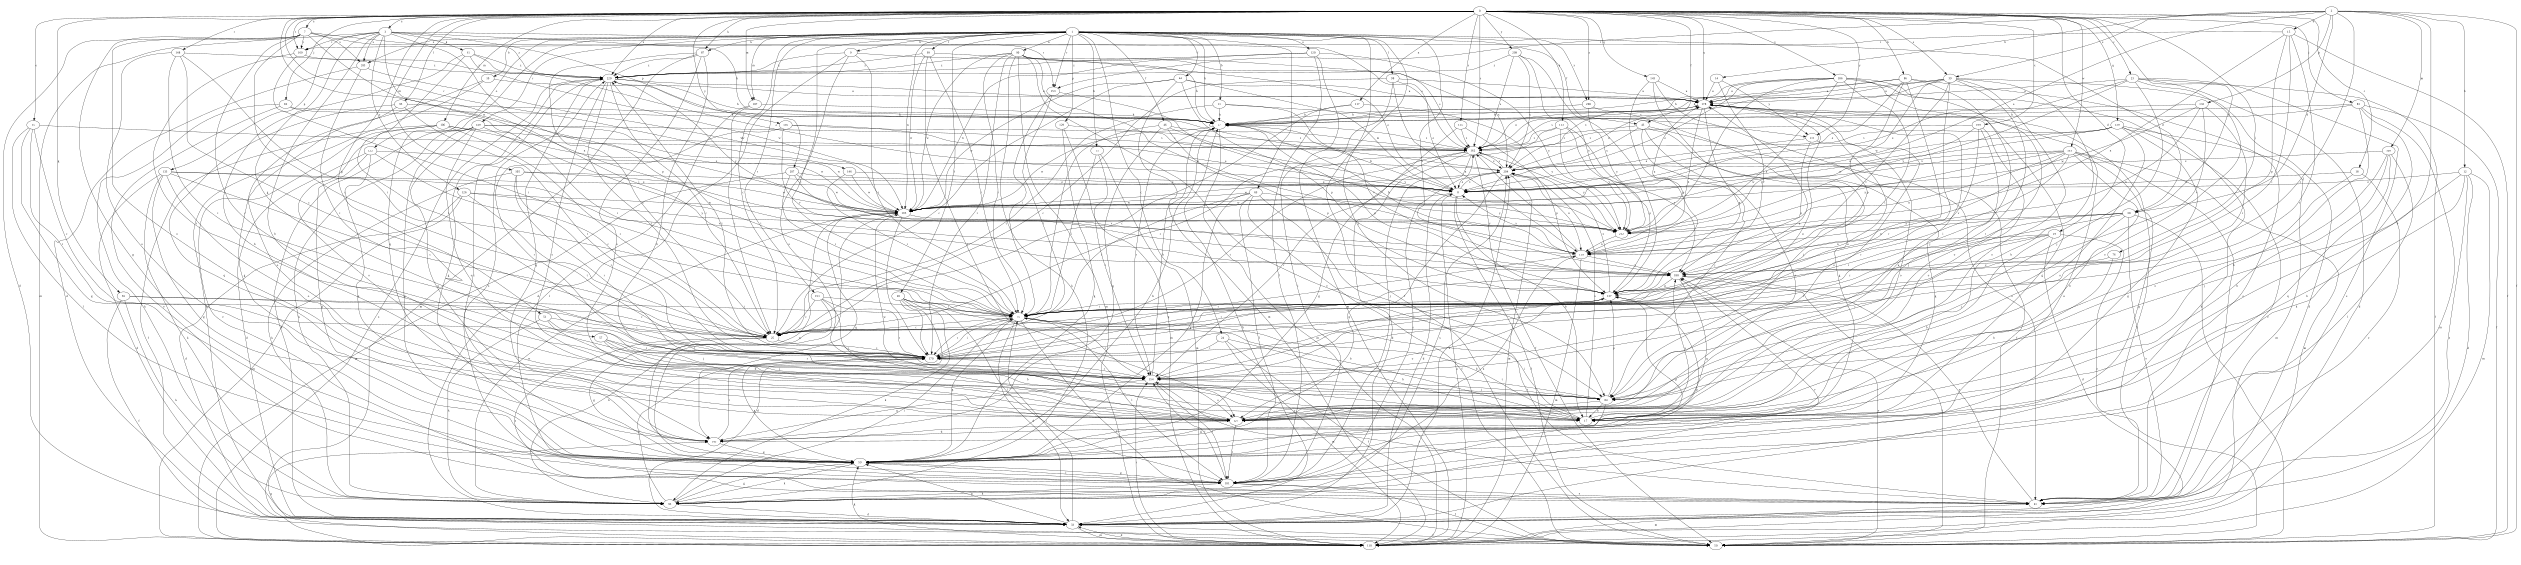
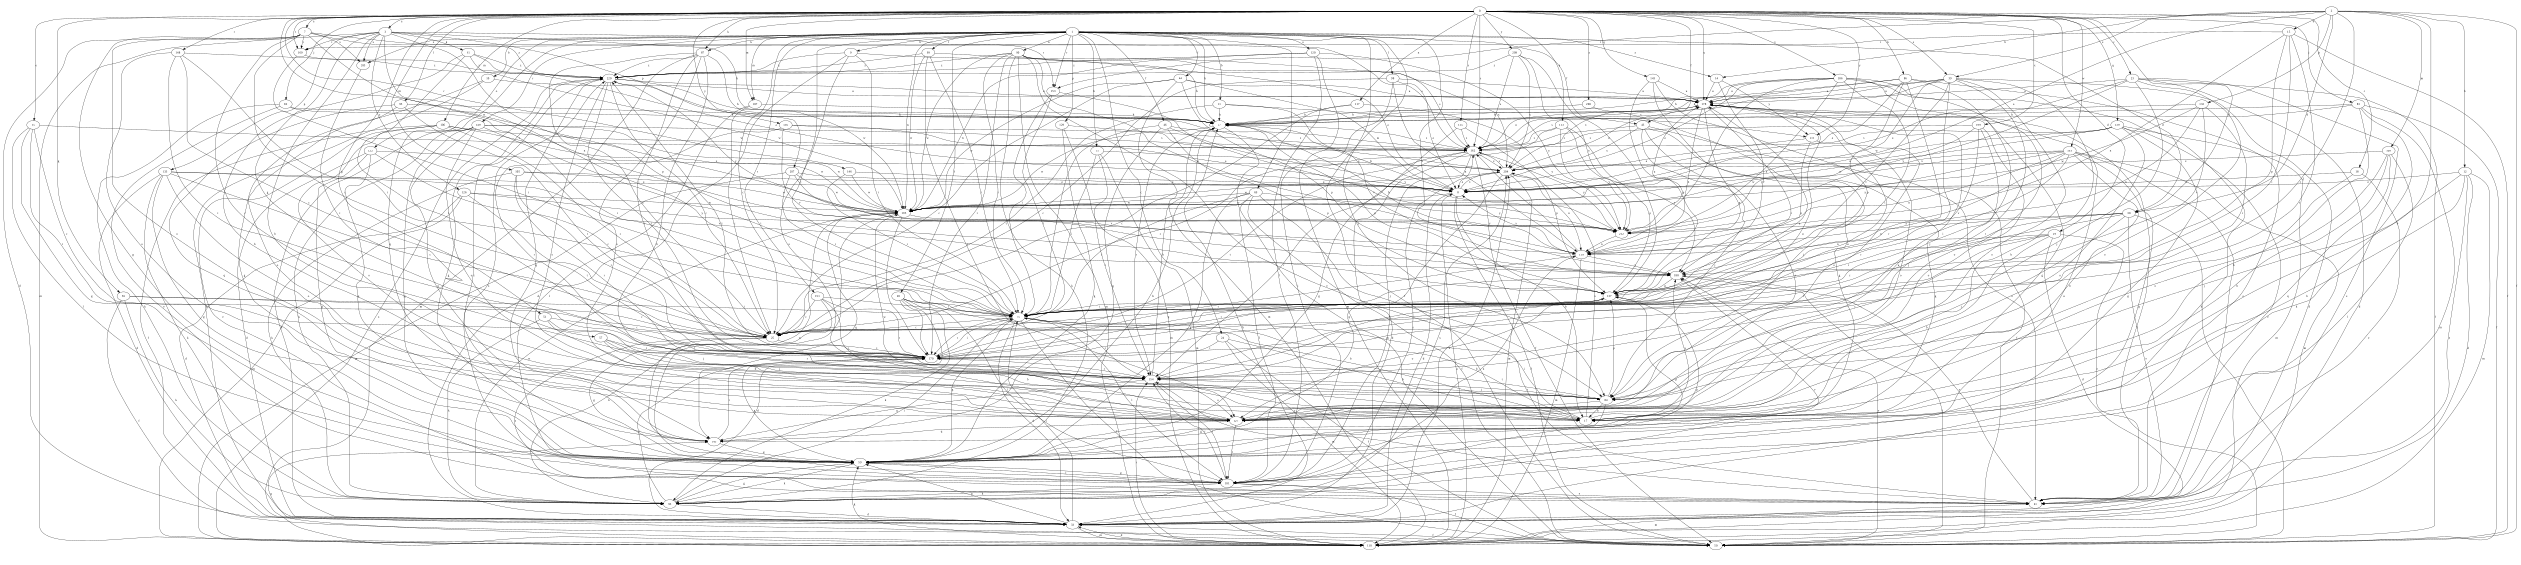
edge "0" -> "220": removed, label "z"
edge "1" -> "200": now "1" -> "14"
edge "203" -> "195": now "87" -> "195"
edge "200" -> "212": removed, label "y"
edge "137" -> "204": now "61" -> "204"
node "76": removed
edge "178" -> "75": added, label "i"
edge "169" -> "154": now "87" -> "154"
edge "67" -> "110": now "67" -> "50"
edge "188" -> "145": removed, label "q"
edge "203" -> "33": removed, label "d"
